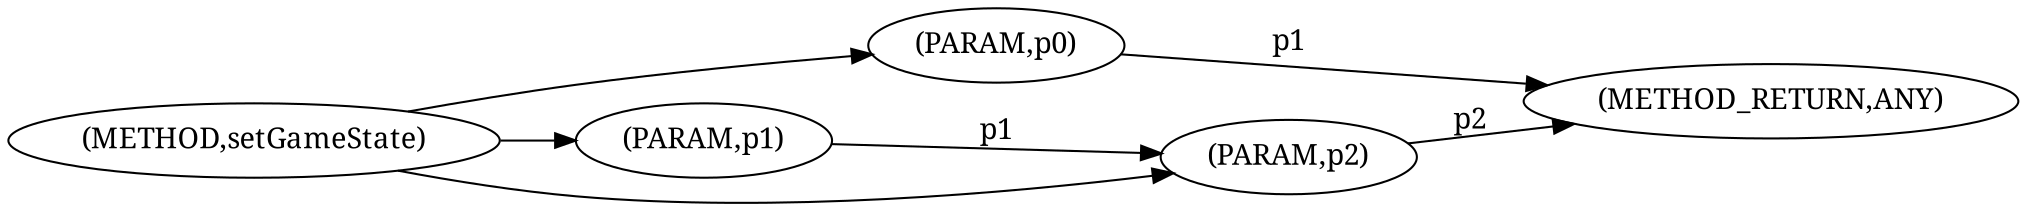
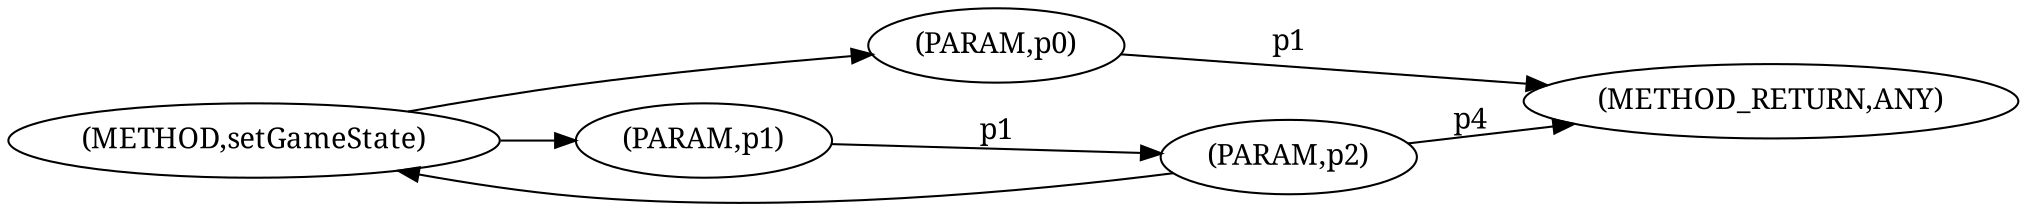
edge "(PARAM,p2)" -> "(METHOD_RETURN,ANY)": label "p2" -> "p4"
edge "(METHOD,setGameState)" -> "(PARAM,p2)": reversed
